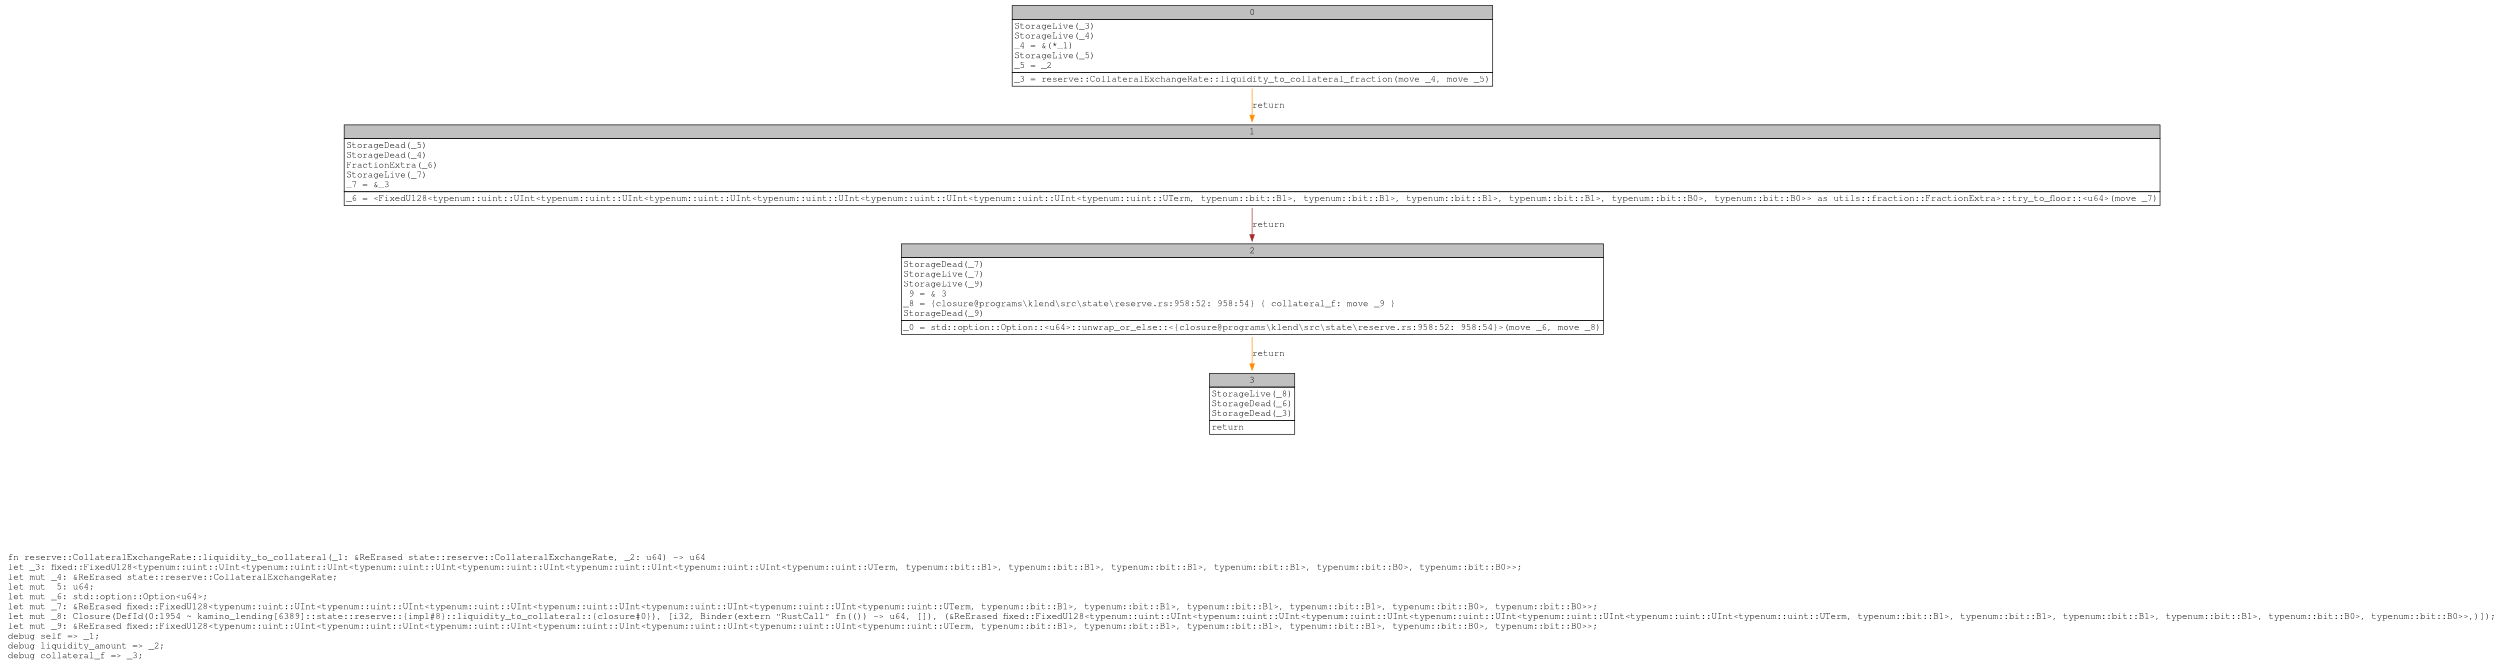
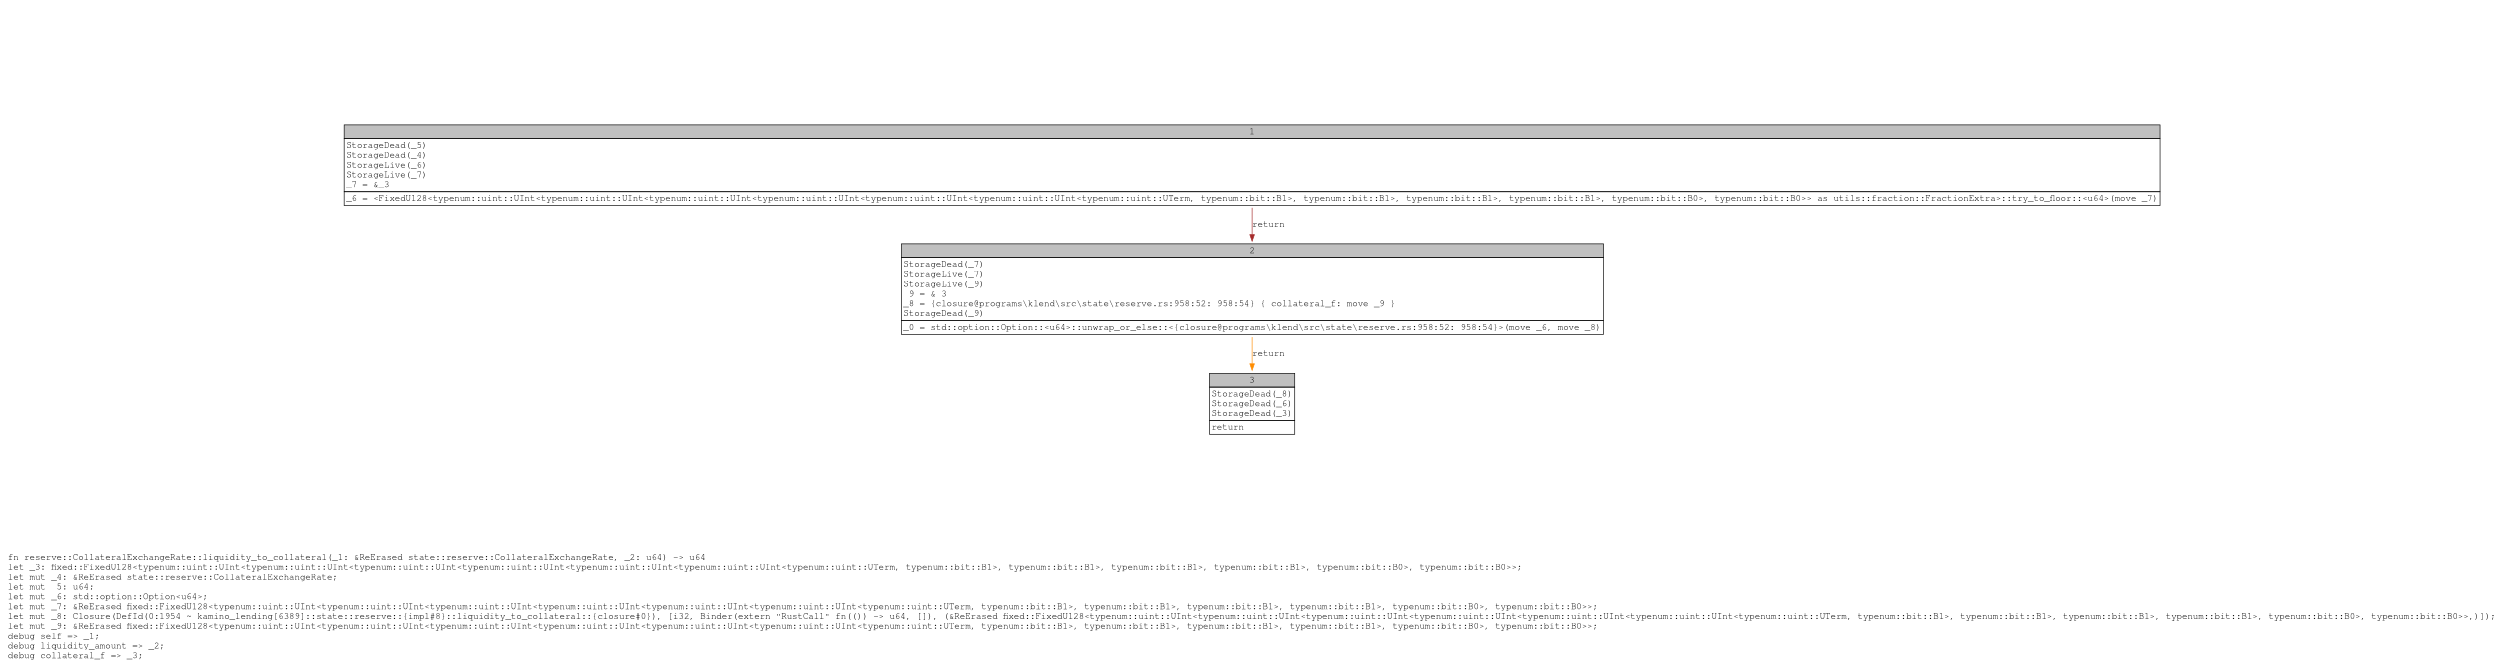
node "0": removed
node "1": text "FractionExtra(_6)" -> "StorageLive(_6)"
node "3": text "StorageLive(_8)" -> "StorageDead(_8)"
